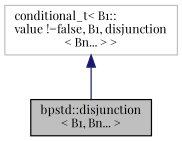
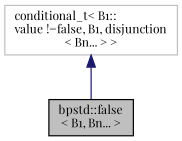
node "bpstd::disjunction < B1, Bn... >": label "bpstd::disjunction < B1, Bn... >" -> "bpstd::false < B1, Bn... >"
